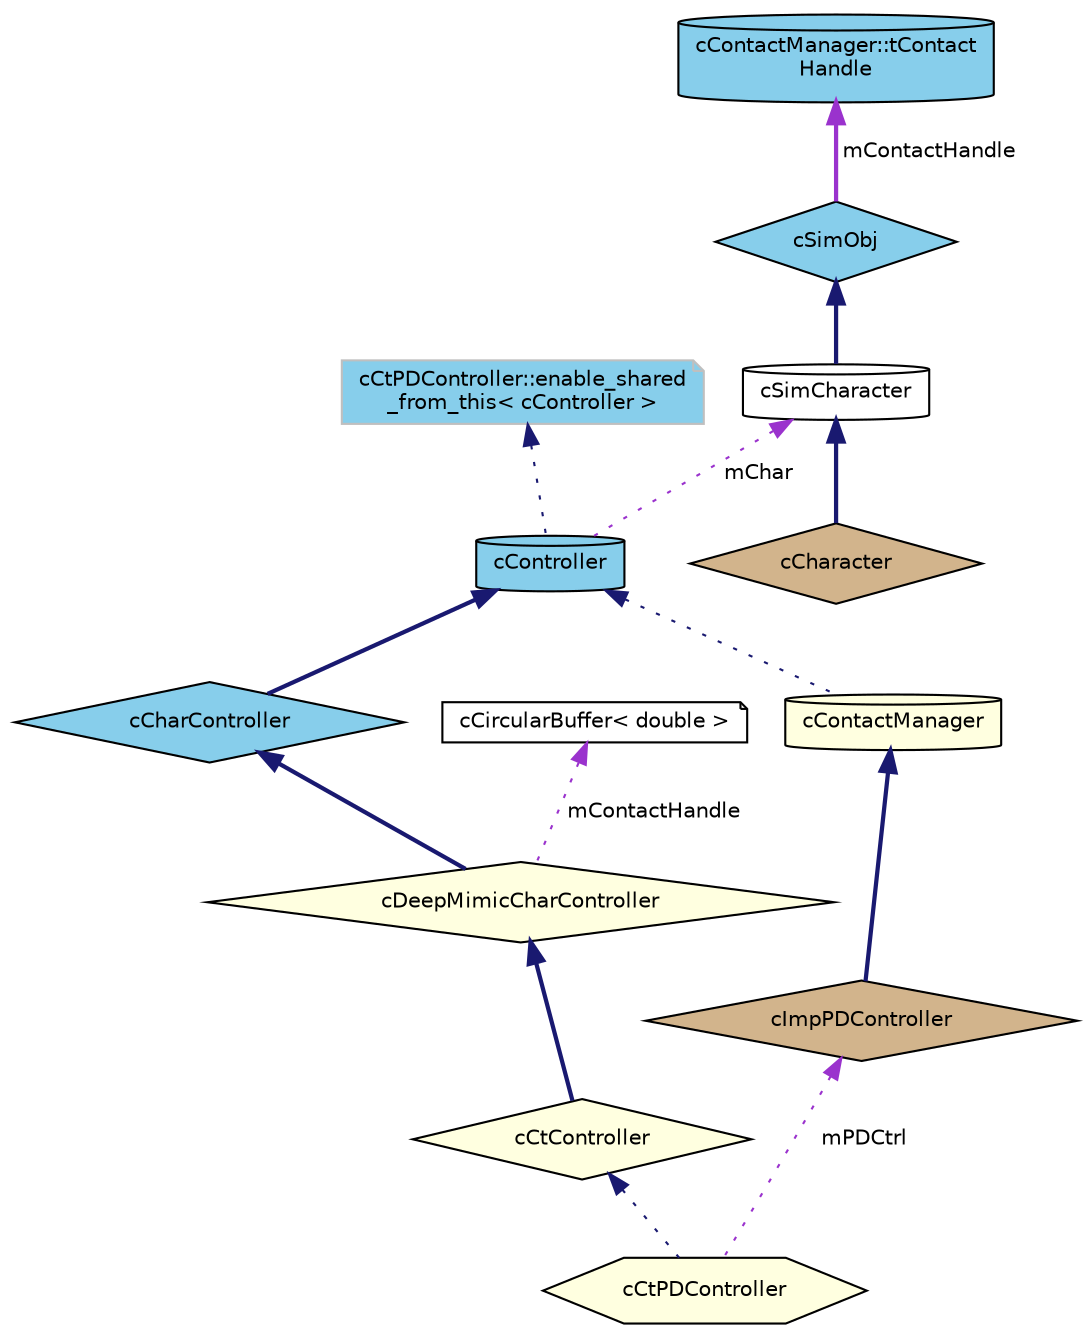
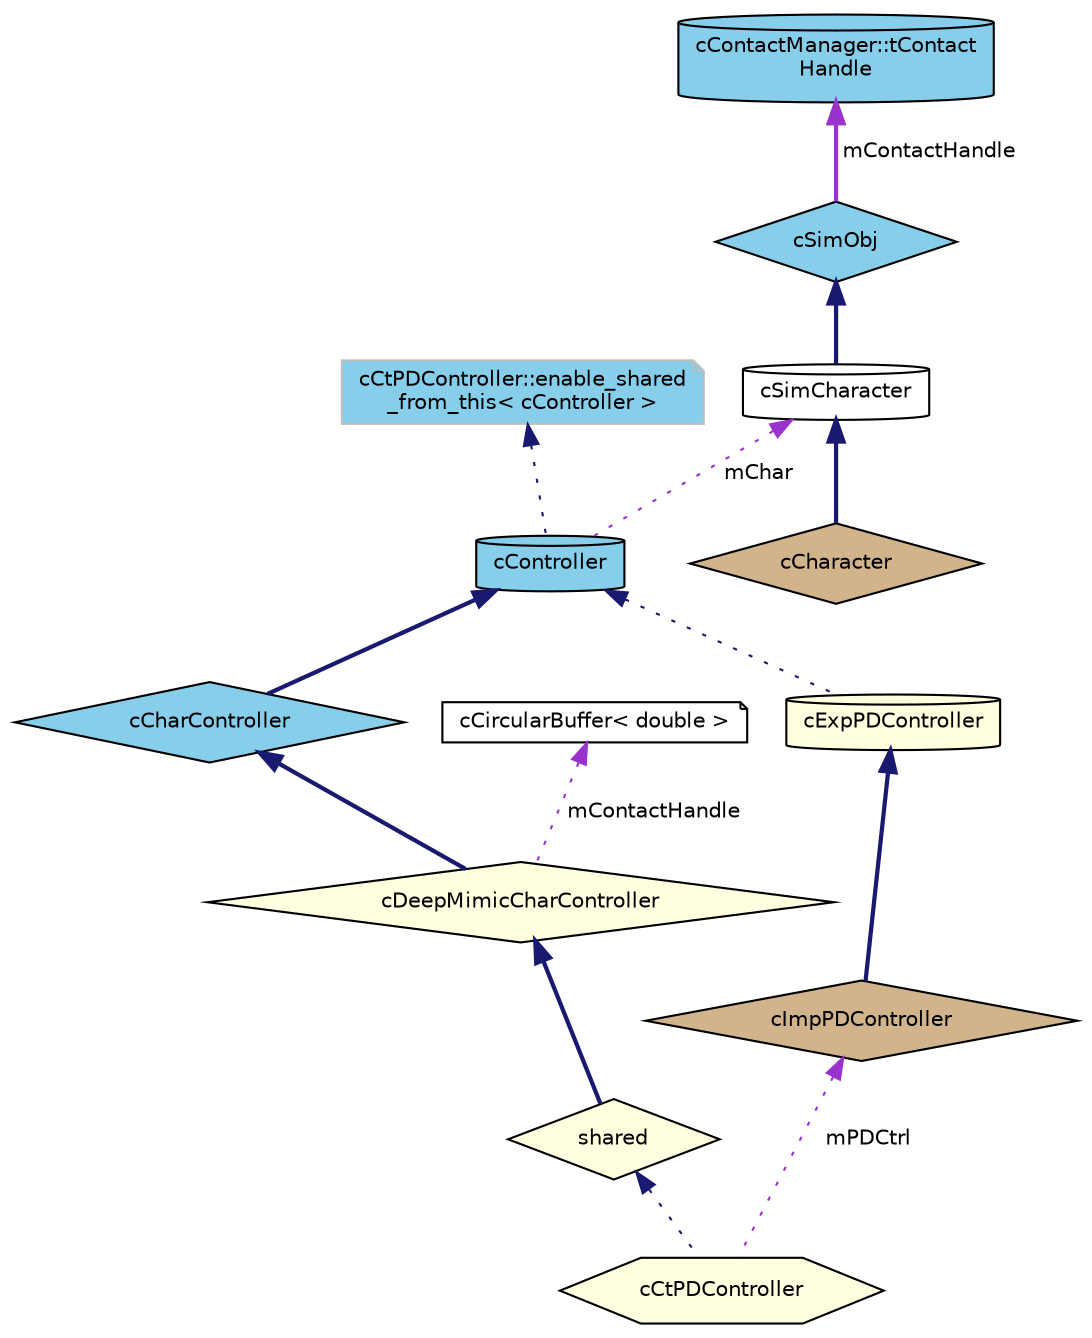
node "cContactManager": label "cContactManager" -> "cExpPDController"
node "cCtController": label "cCtController" -> "shared"
